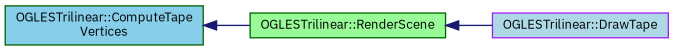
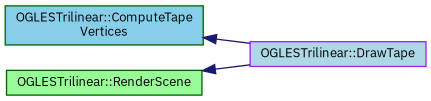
edge "OGLESTrilinear::RenderScene" -> "OGLESTrilinear::ComputeTape Vertices": now "OGLESTrilinear::DrawTape" -> "OGLESTrilinear::ComputeTape Vertices"
